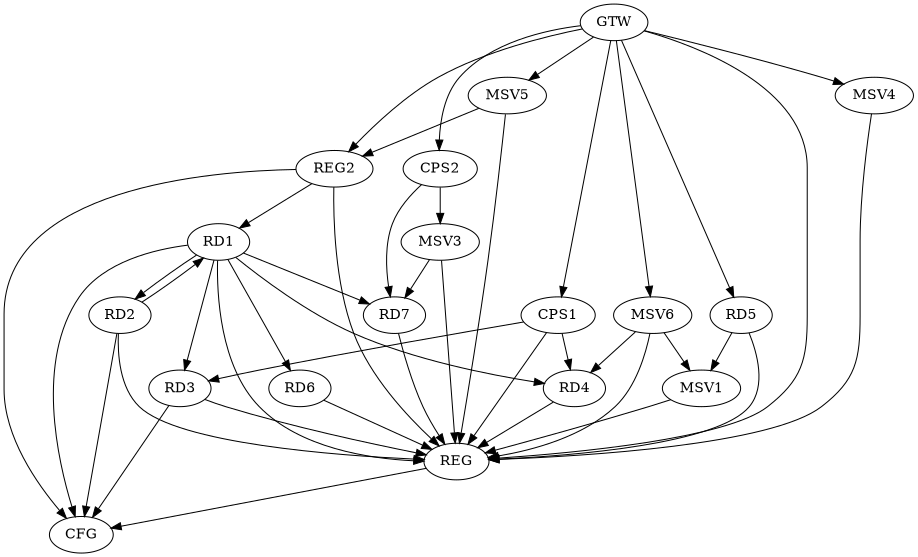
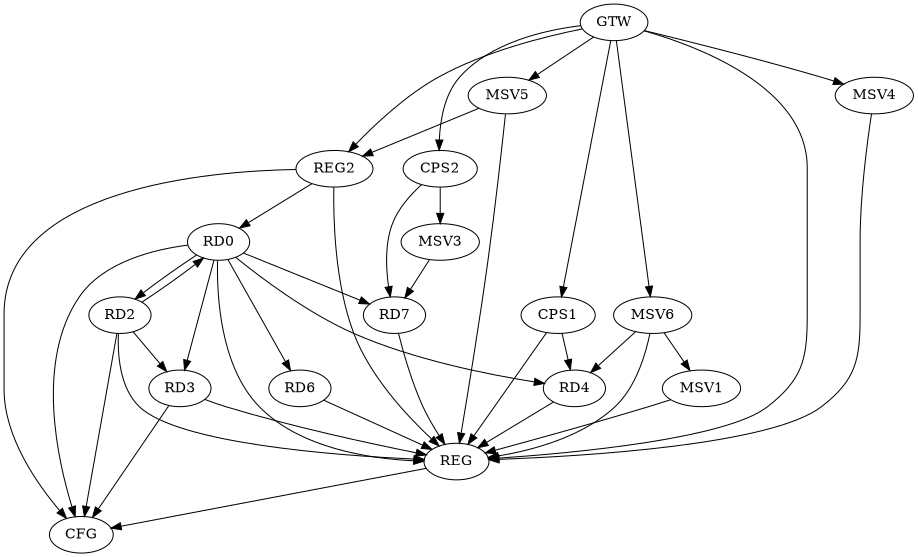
node "RD1": label "RD1" -> "RD0"
node "RD5": removed
edge "MSV3" -> "REG": removed
edge "CPS1" -> "RD3": now "RD2" -> "RD3"
